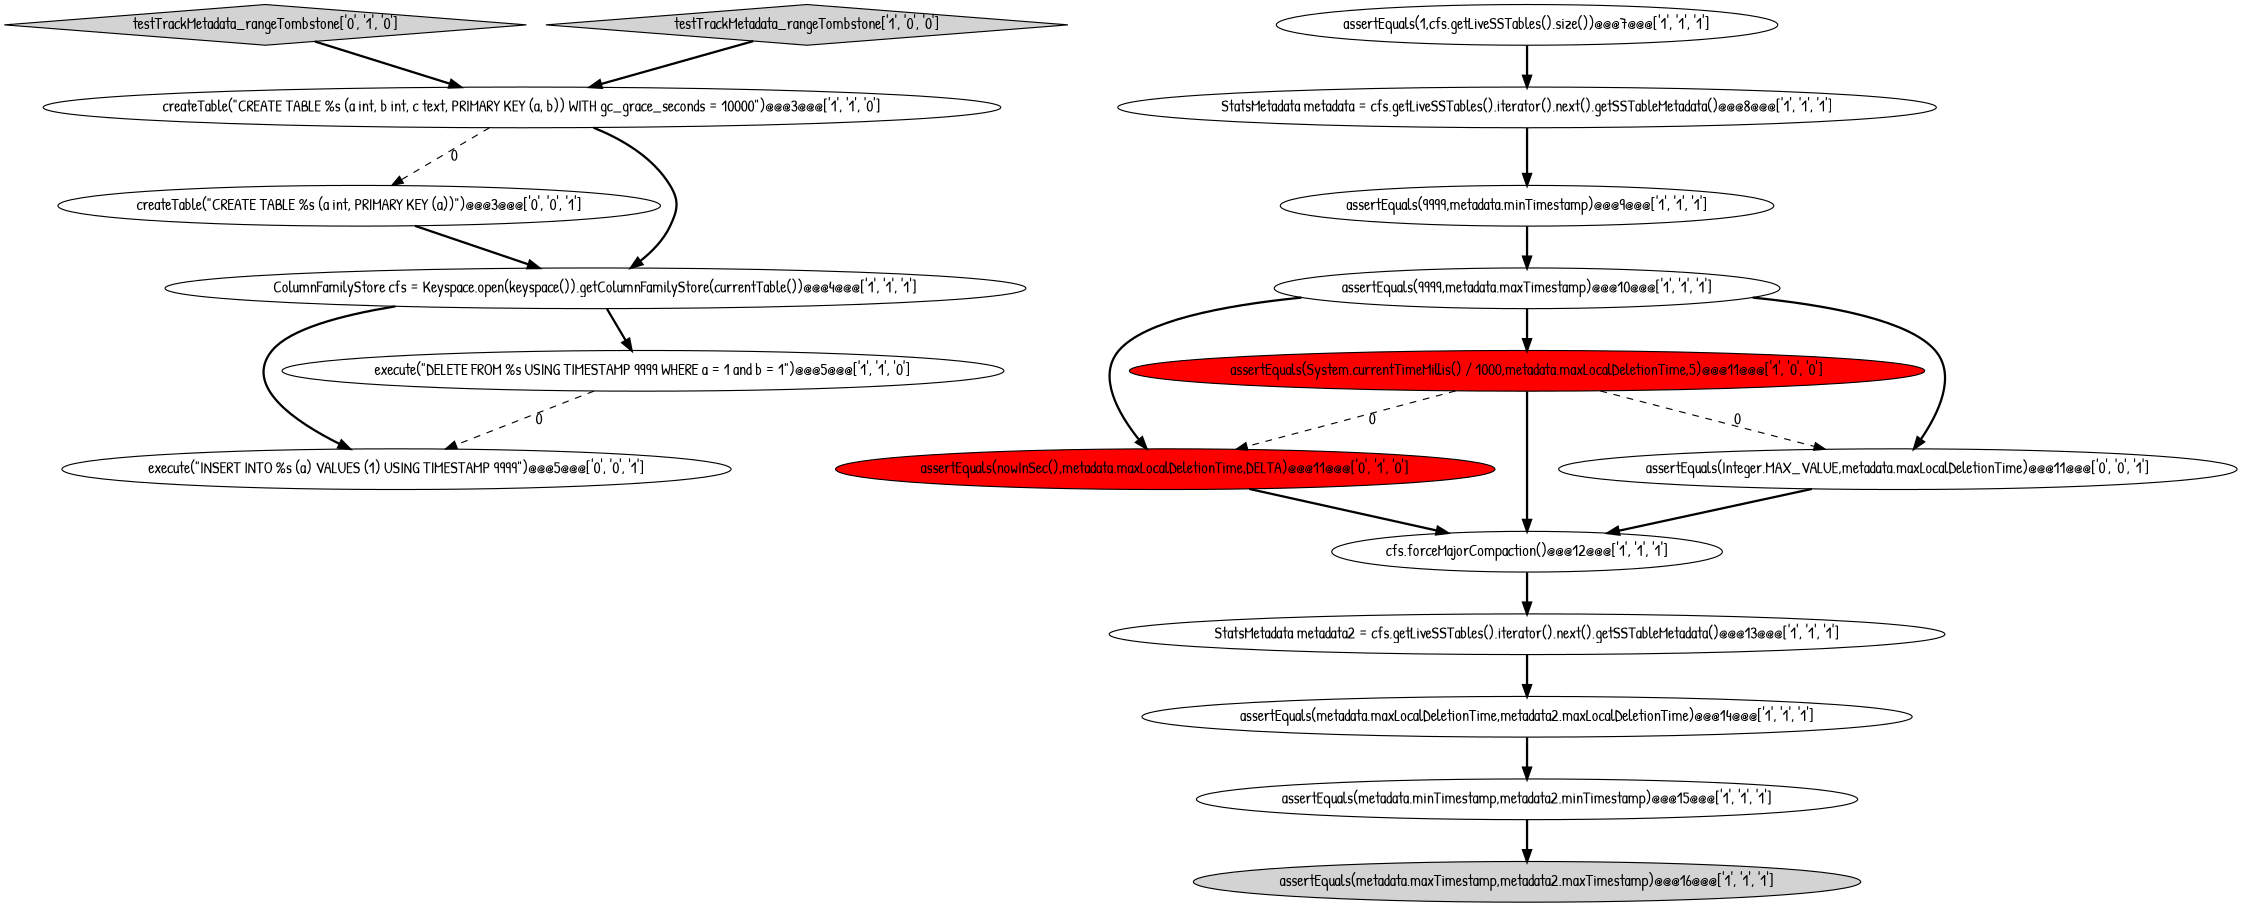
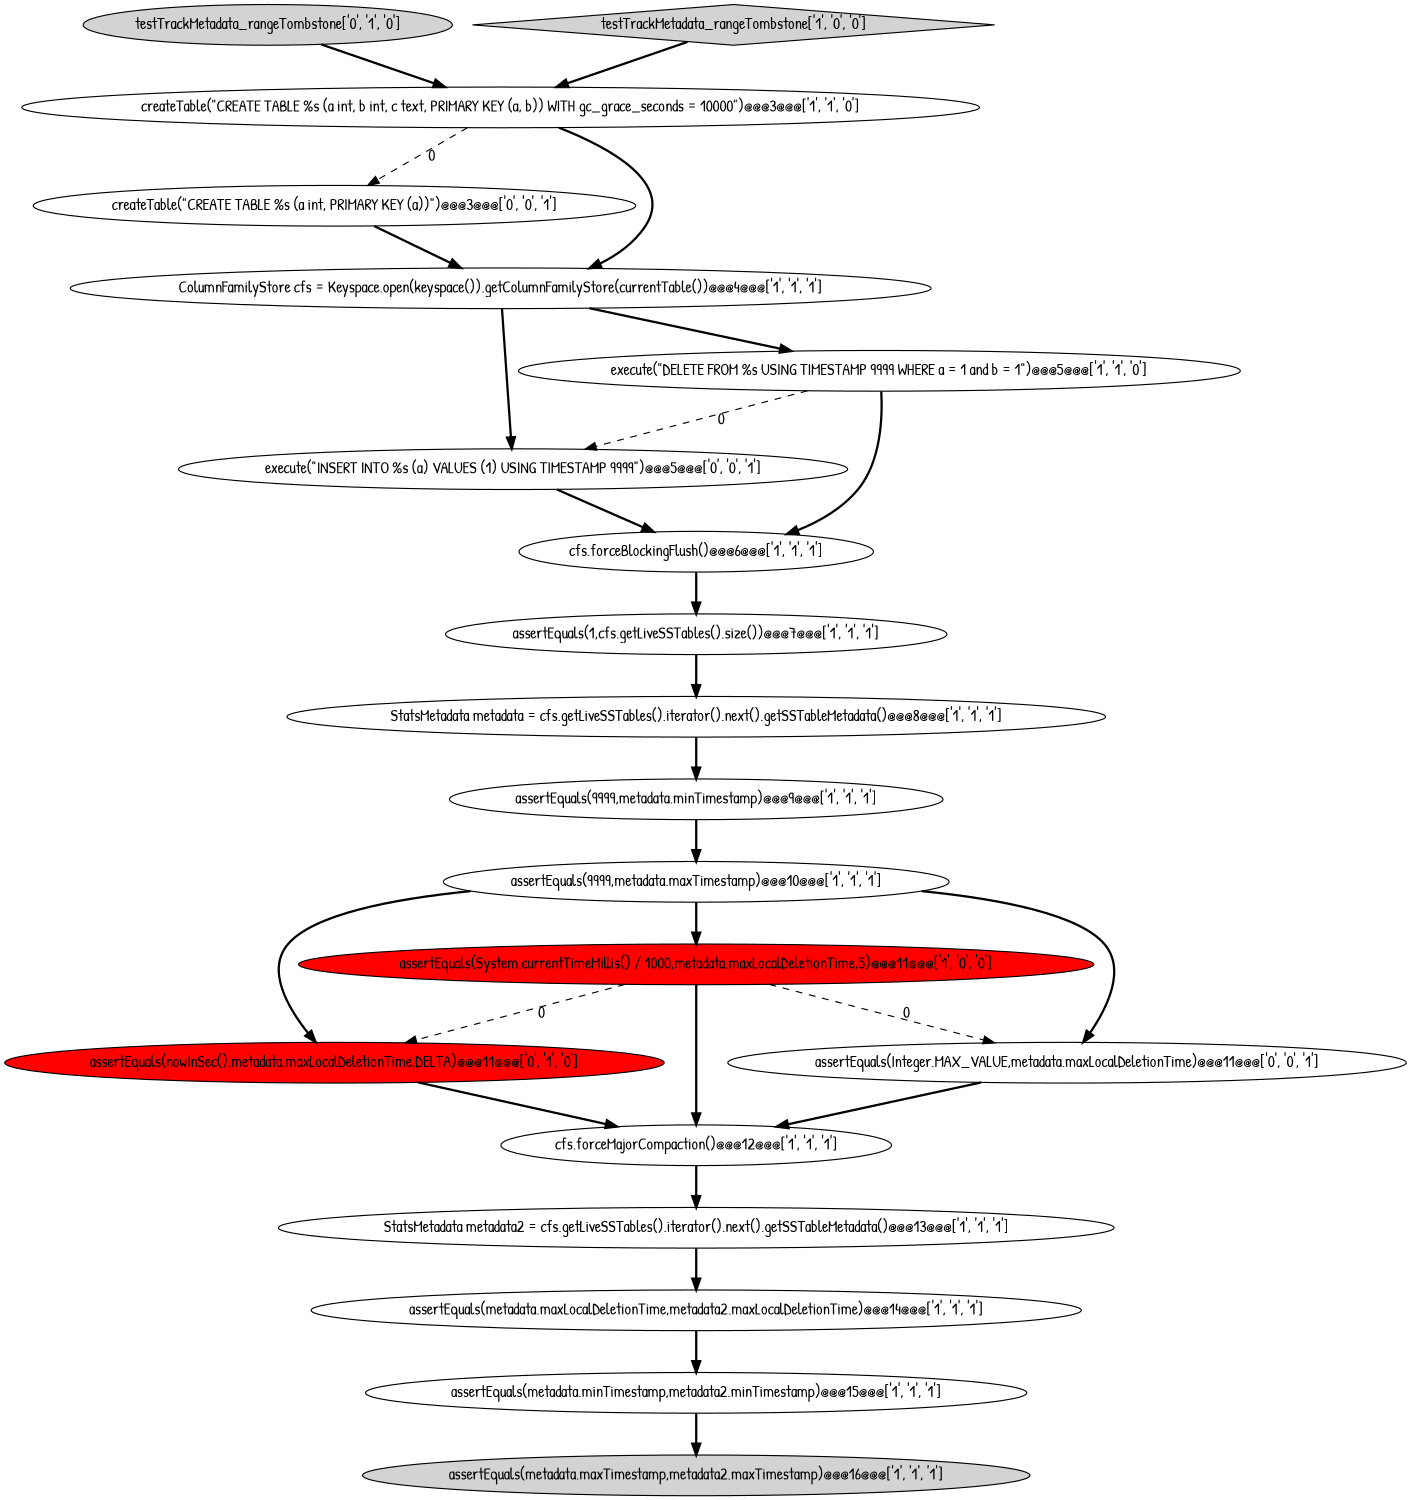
node "testTrackMetadata_rangeTombstone['0', '1', '0']": shape diamond -> ellipse
node "cfs.forceBlockingFlush()@@@6@@@['1', '1', '1']": added
